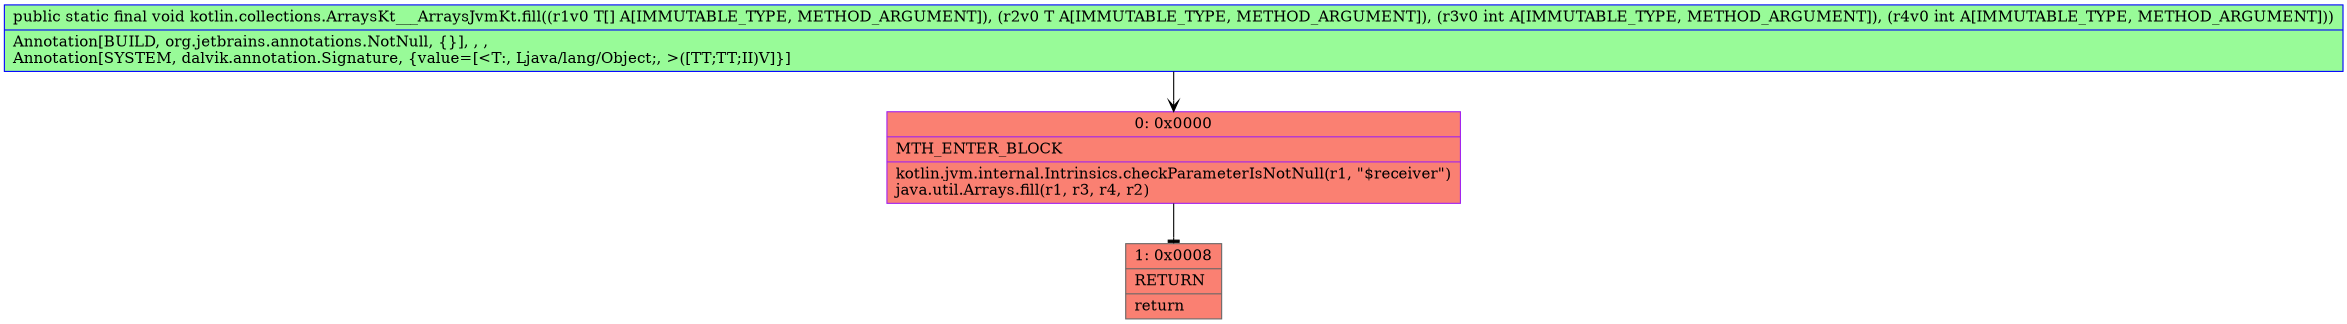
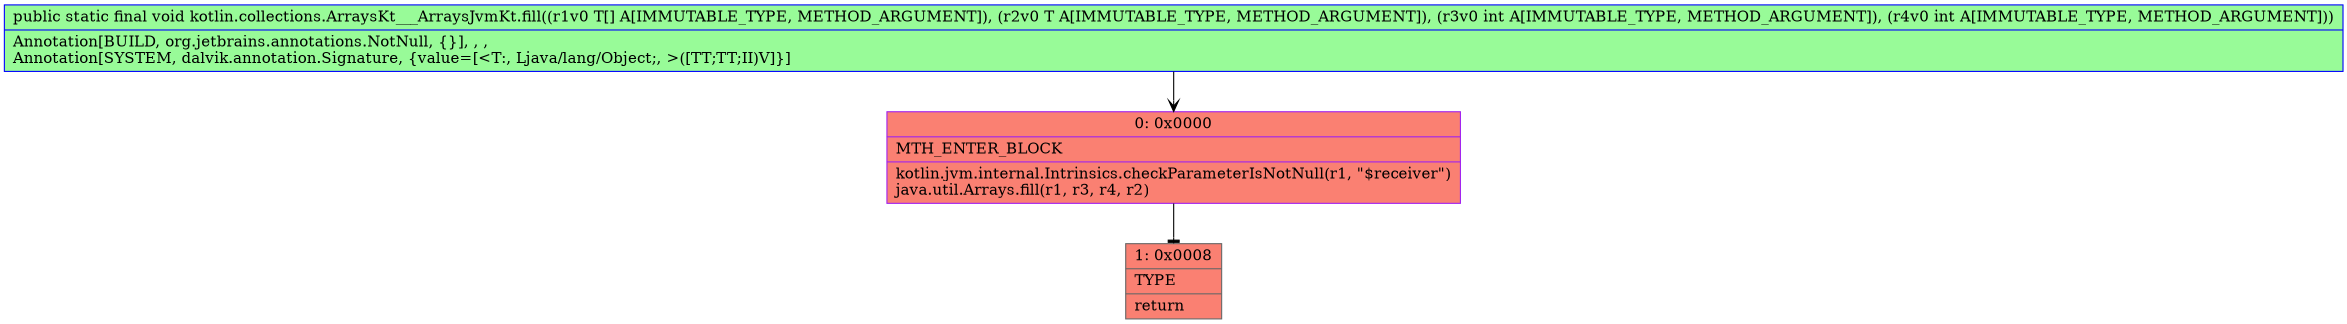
node "1: 0x0008": text "RETURN" -> "TYPE"
